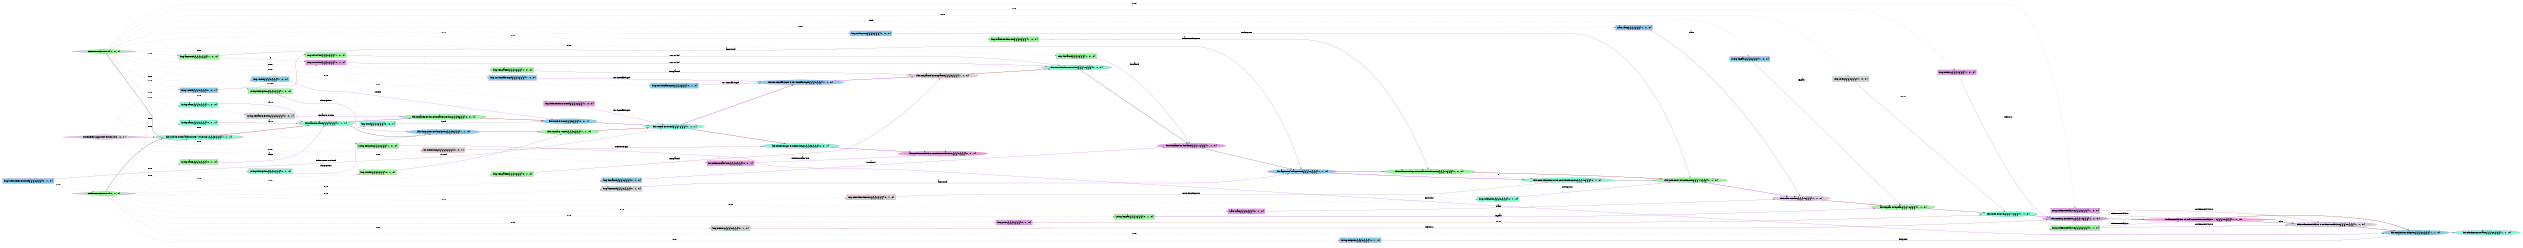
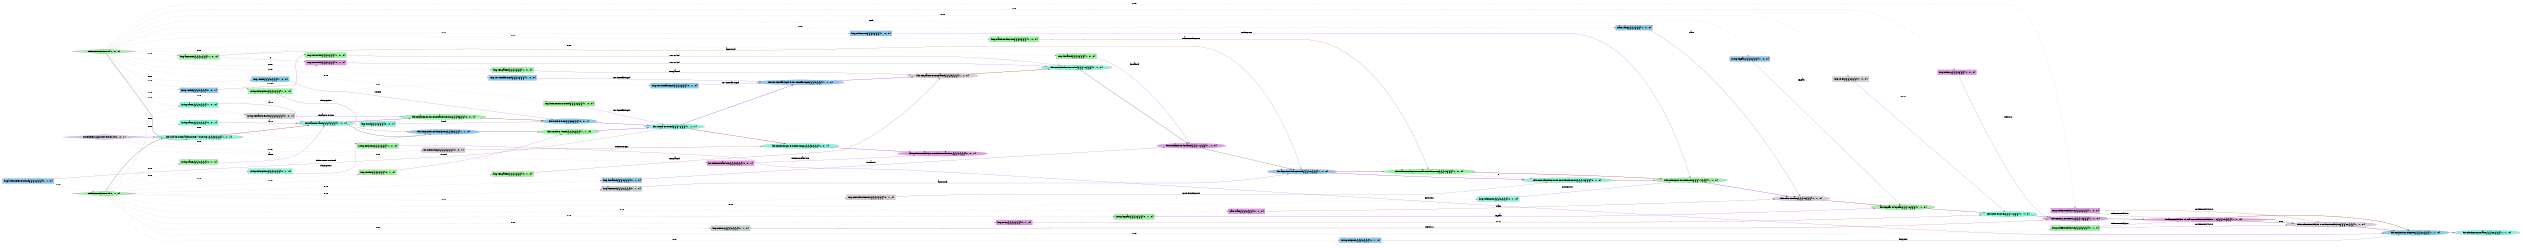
node "long kubernetesVersionId@@@2@@@['1', '0', '0']": fillcolor plum -> palegreen
edge "this.zoneId = zoneId@@@6@@@['1', '1', '0']" -> "this.zoneId = zoneId@@@7@@@['1', '1', '1']": color brown -> purple
